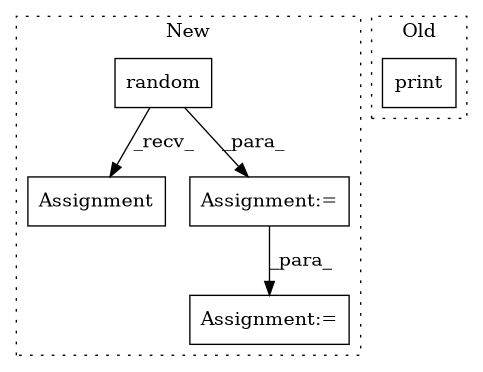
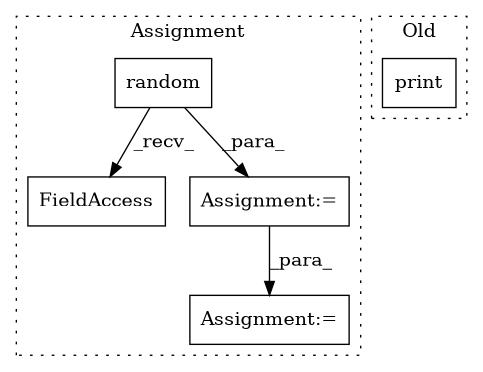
cluster "New": label "New" -> "Assignment"
node "Assignment": label "Assignment" -> "FieldAccess"
